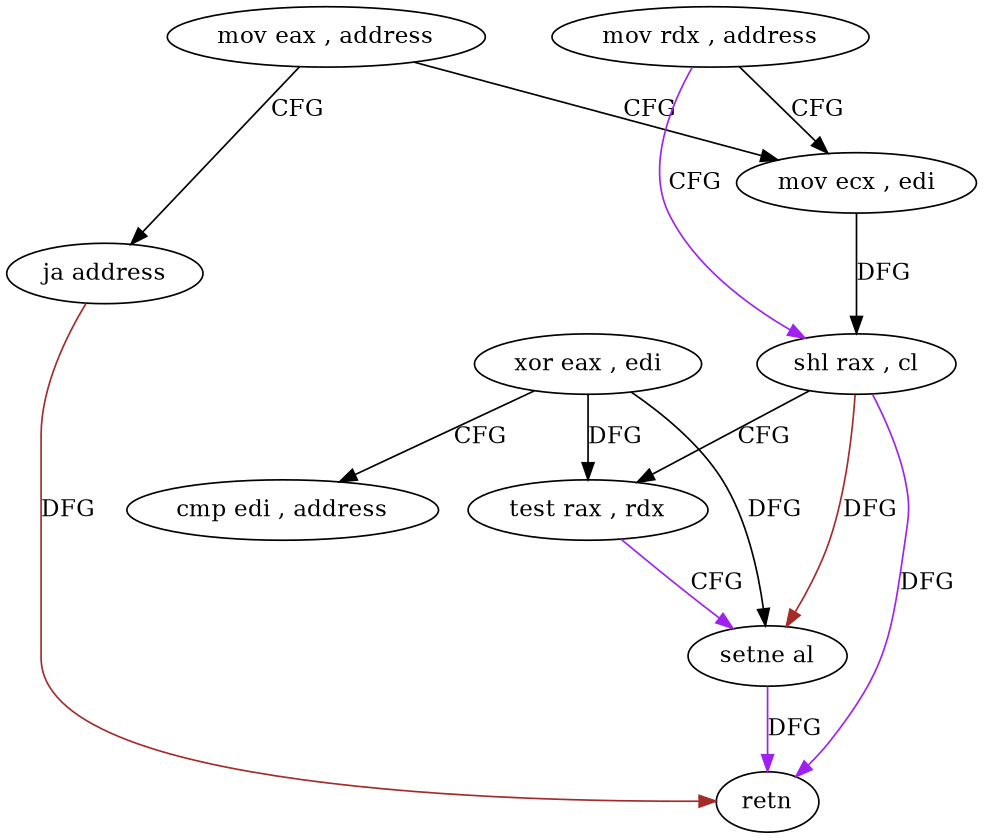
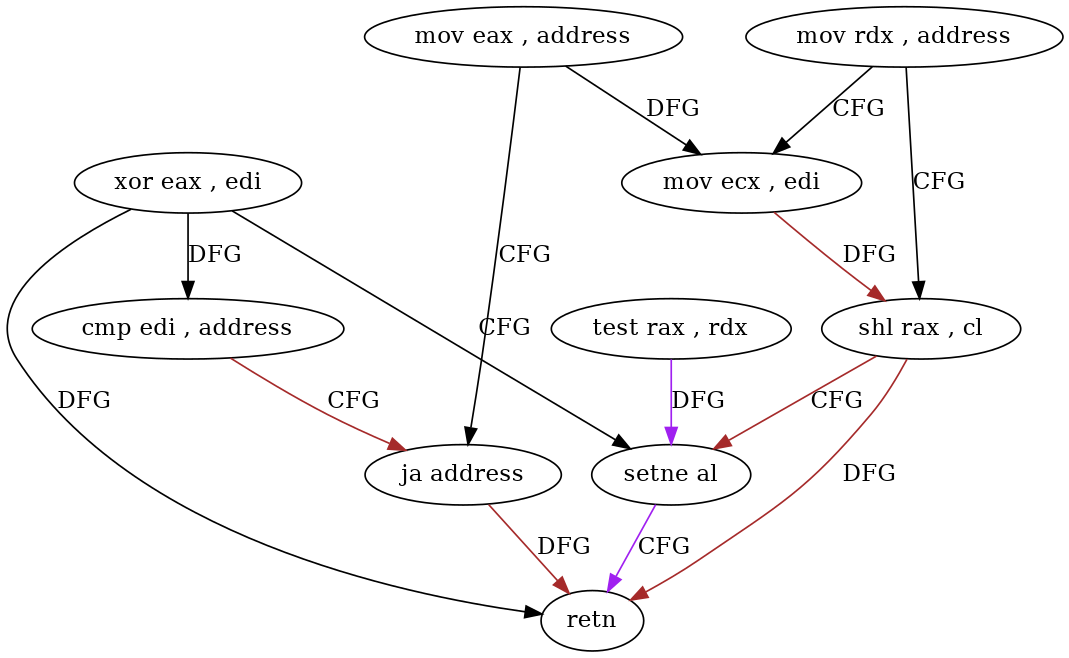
edge "mov eax , address" -> "mov ecx , edi": label "CFG" -> "DFG"
edge "mov rdx , address" -> "shl rax , cl": color purple -> black
edge "mov ecx , edi" -> "shl rax , cl": color black -> brown
edge "cmp edi , address" -> "ja address": added, label "CFG"
edge "xor eax , edi" -> "test rax , rdx": now "xor eax , edi" -> "retn"
edge "shl rax , cl" -> "test rax , rdx": removed, label "CFG"
edge "xor eax , edi" -> "cmp edi , address": label "CFG" -> "DFG"
edge "xor eax , edi" -> "setne al": label "DFG" -> "CFG"
edge "shl rax , cl" -> "setne al": label "DFG" -> "CFG"
edge "test rax , rdx" -> "setne al": label "CFG" -> "DFG"
edge "shl rax , cl" -> "retn": color purple -> brown
edge "setne al" -> "retn": label "DFG" -> "CFG"
